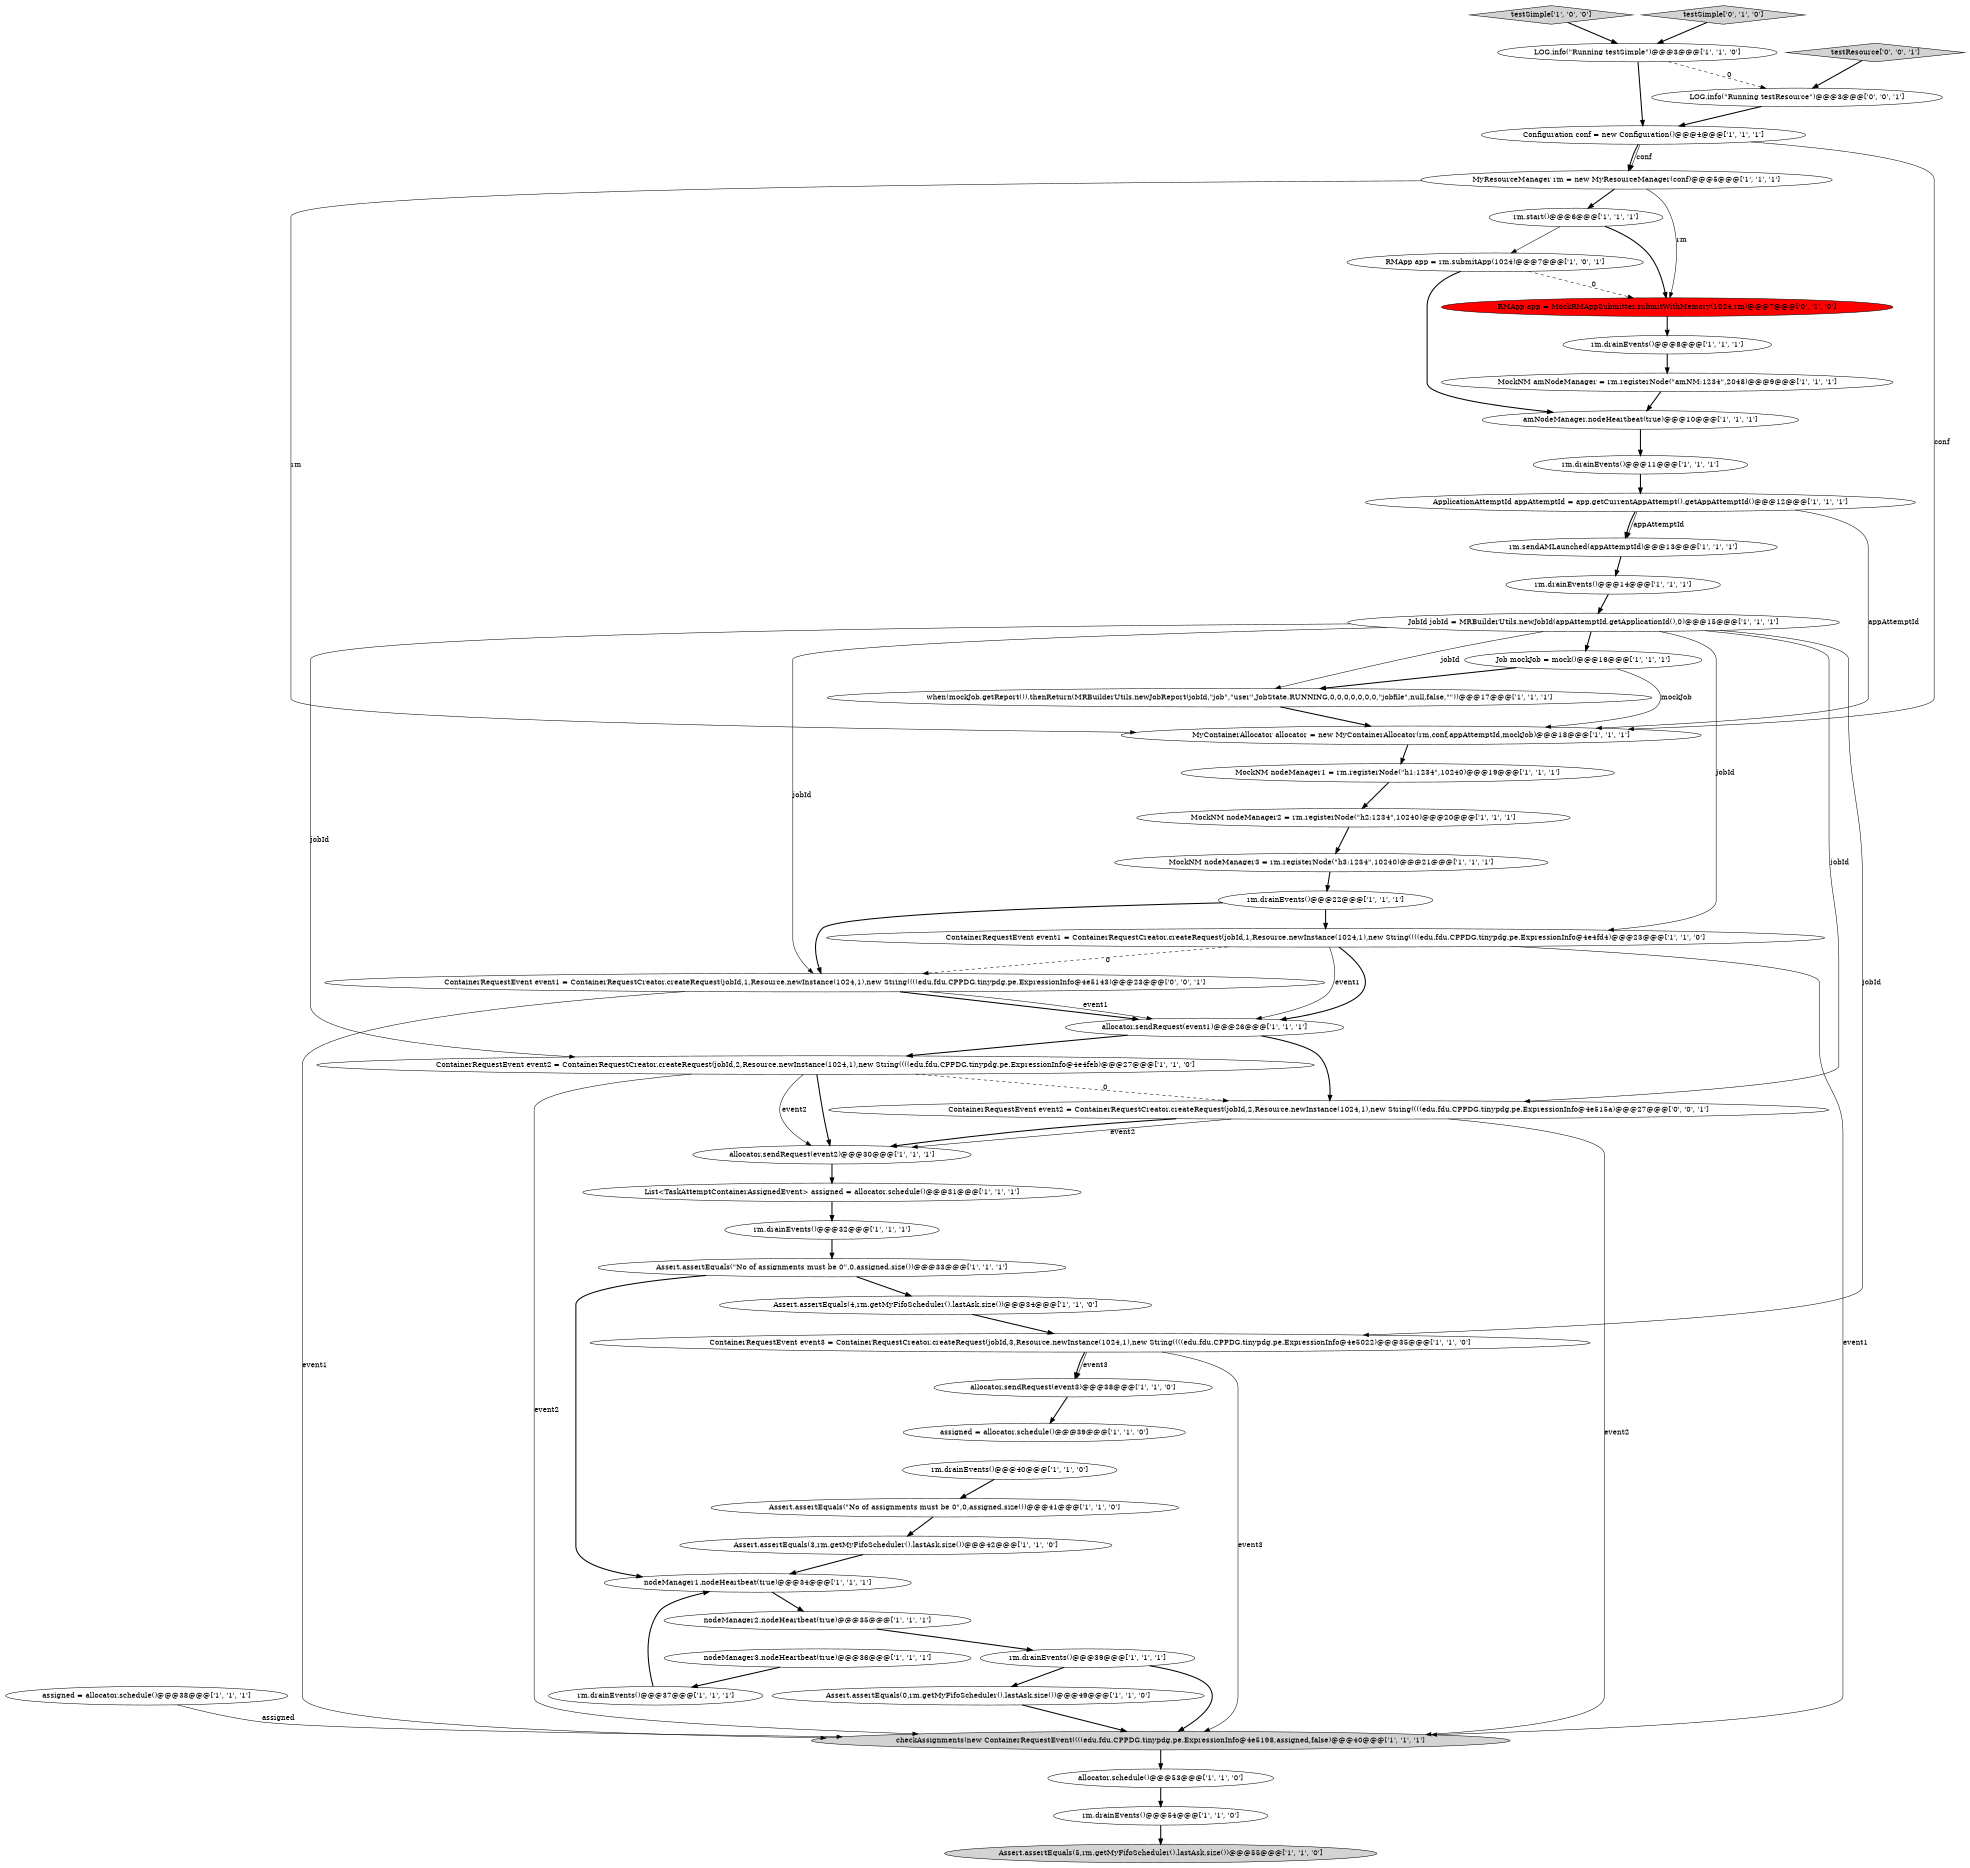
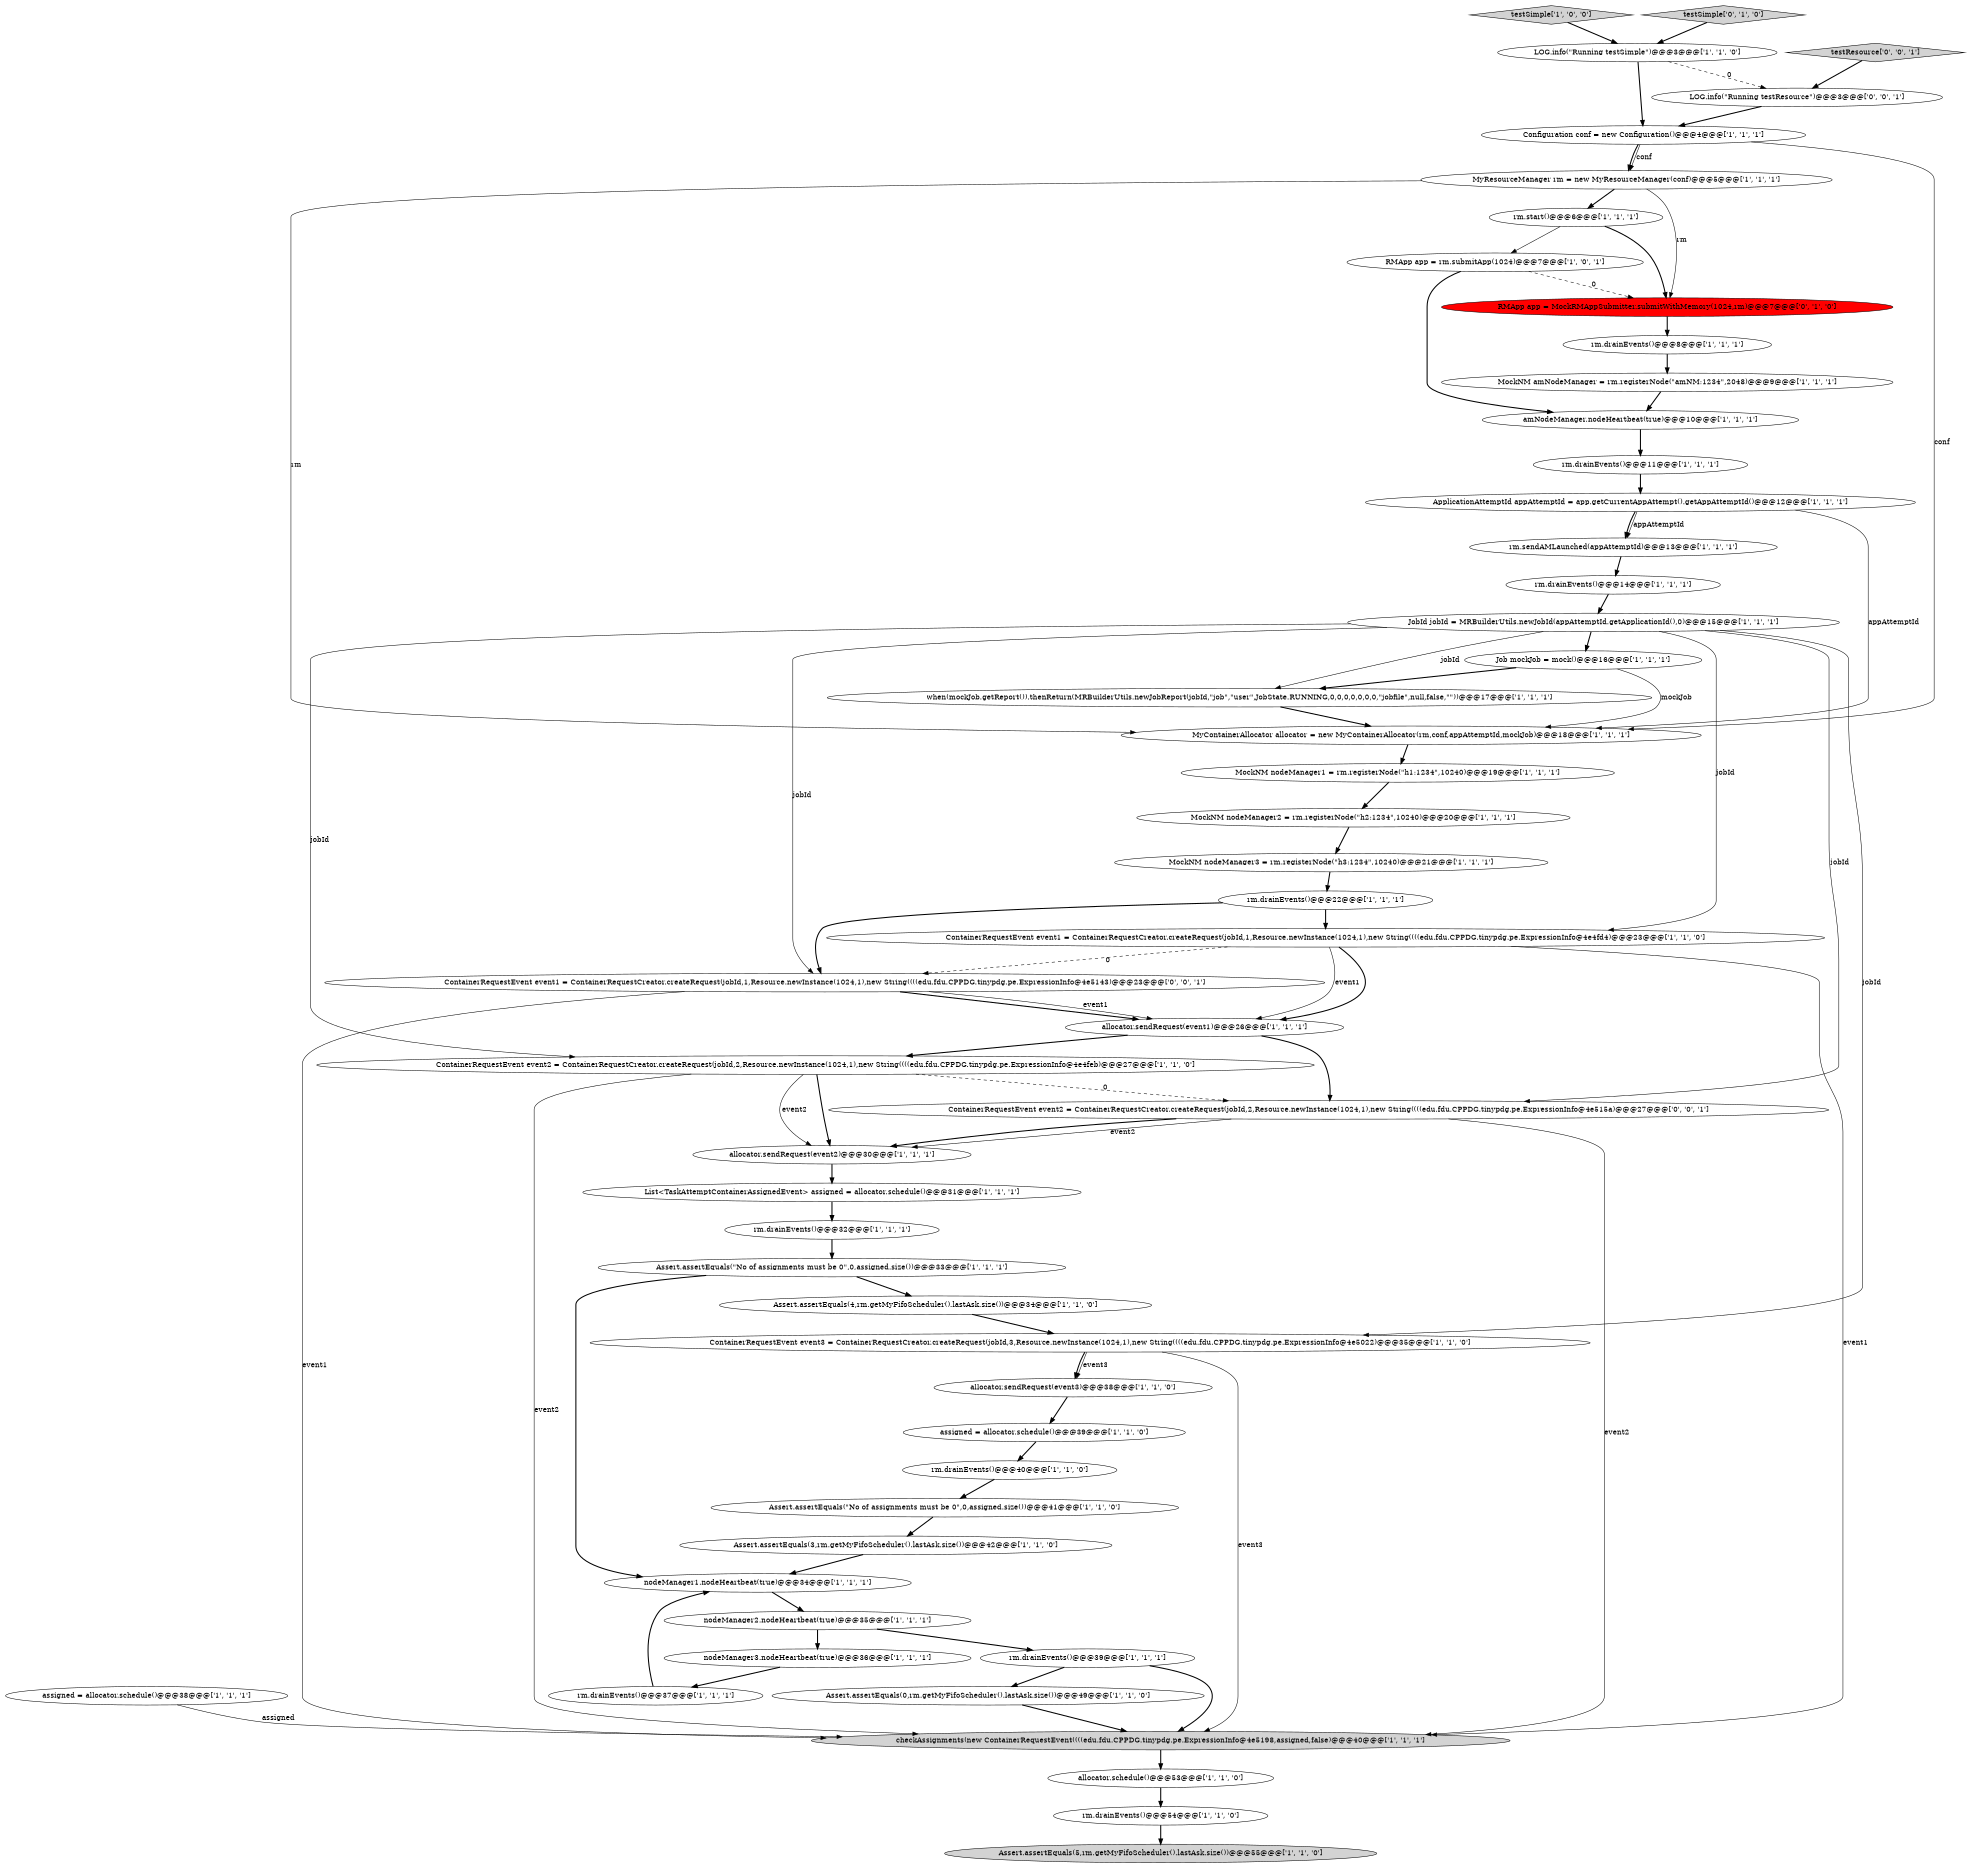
edge "assigned = allocator.schedule()@@@39@@@['1', '1', '0']" -> "rm.drainEvents()@@@40@@@['1', '1', '0']": added
edge "nodeManager2.nodeHeartbeat(true)@@@35@@@['1', '1', '1']" -> "nodeManager3.nodeHeartbeat(true)@@@36@@@['1', '1', '1']": added
